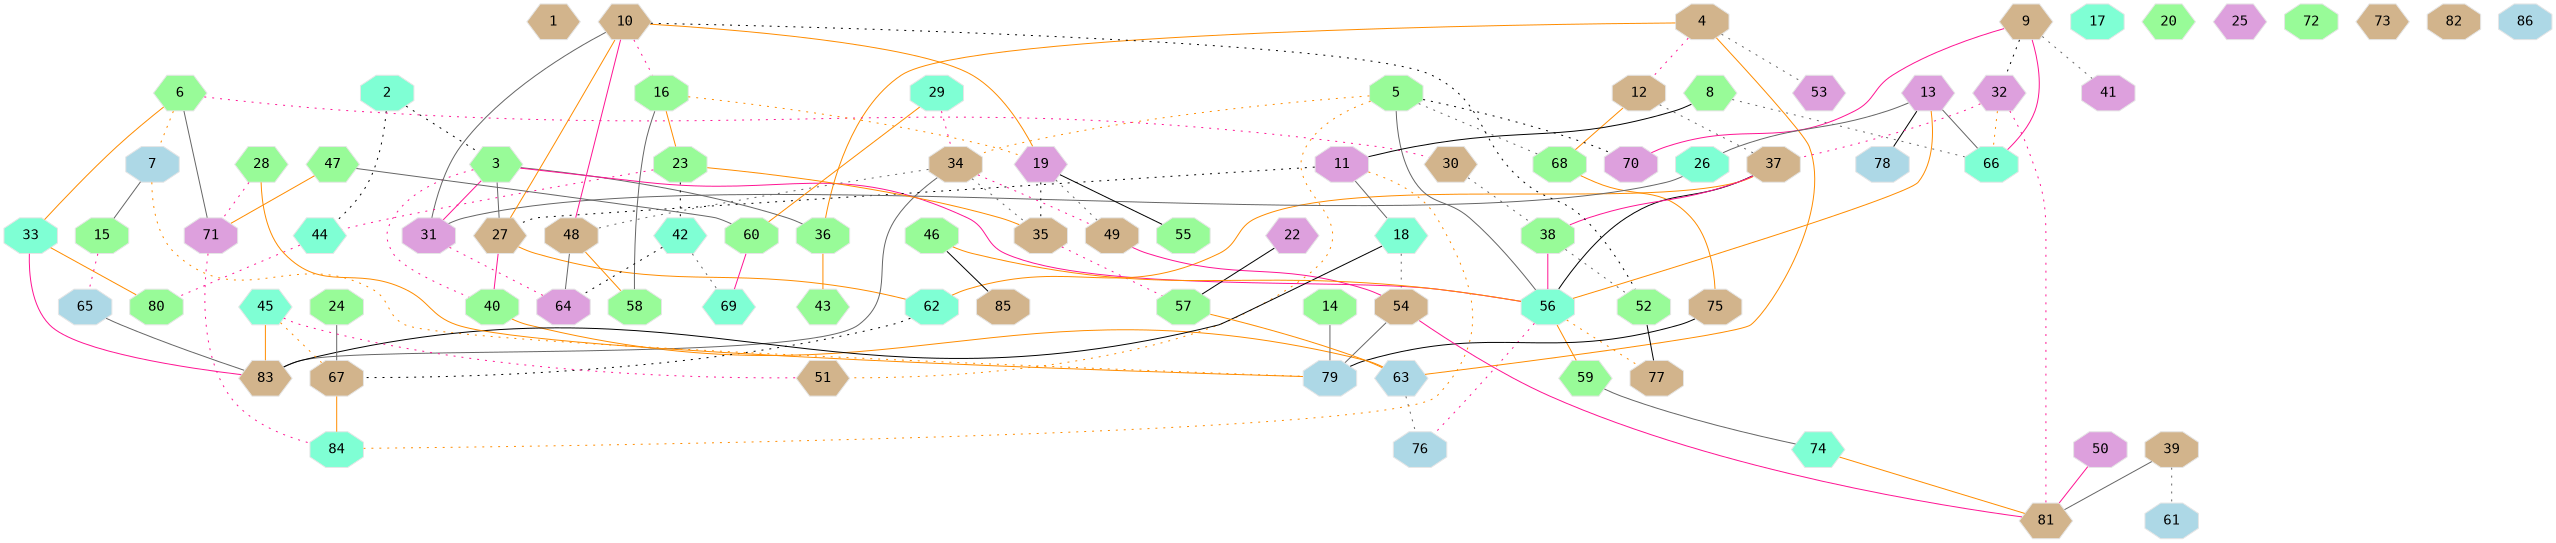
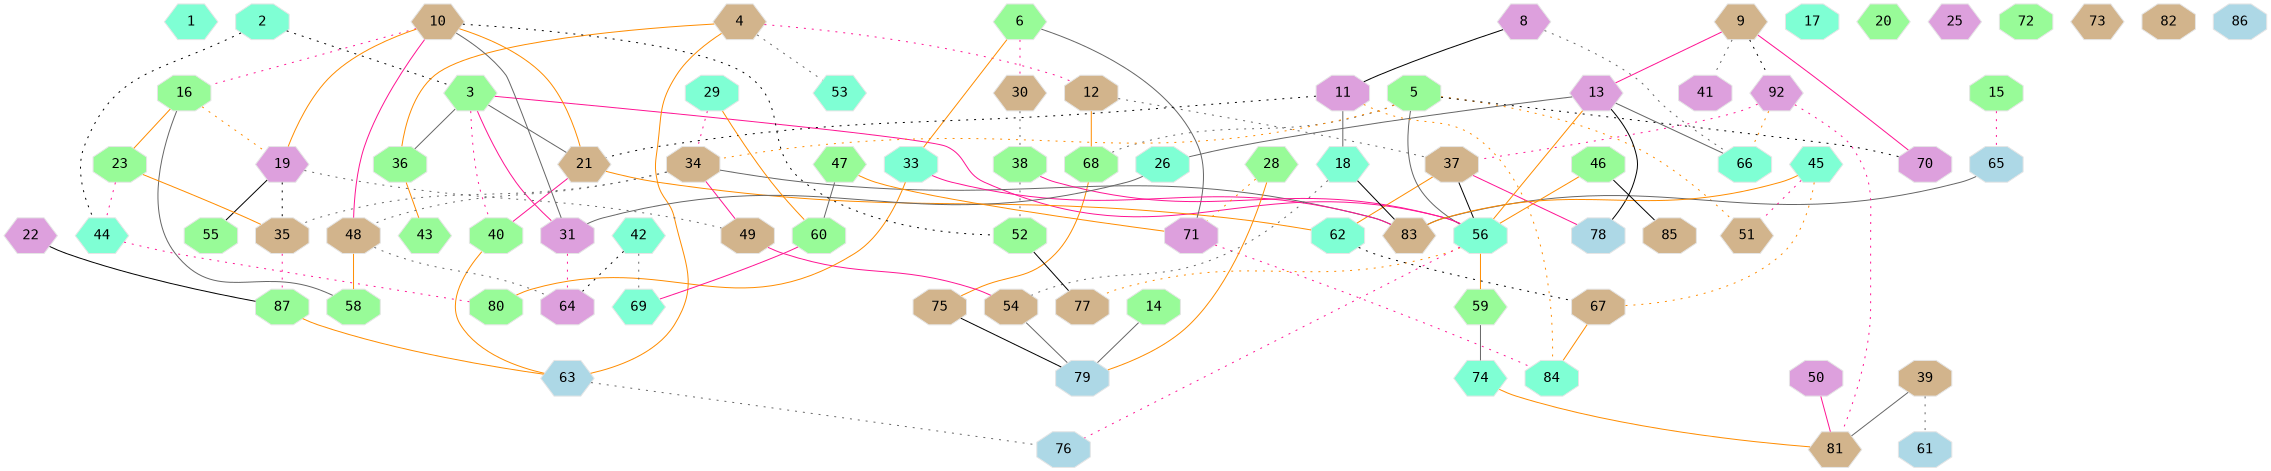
node "1": fillcolor tan -> aquamarine
node "4": shape octagon -> hexagon
node "8": fillcolor palegreen -> plum
node "53": fillcolor plum -> aquamarine
node "32": label "32" -> "92"
edge "9" -- "66": now "9" -- "13"
node "7": removed
edge "28" -- "71": color deeppink -> darkorange
edge "23" -- "42": removed
edge "37" -- "38": now "37" -- "78"
edge "34" -- "49": style dotted -> solid
node "27": label "27" -> "21"
edge "48" -- "64": style solid -> dotted
node "24": removed
node "57": label "57" -> "87"
edge "54" -- "81": removed
